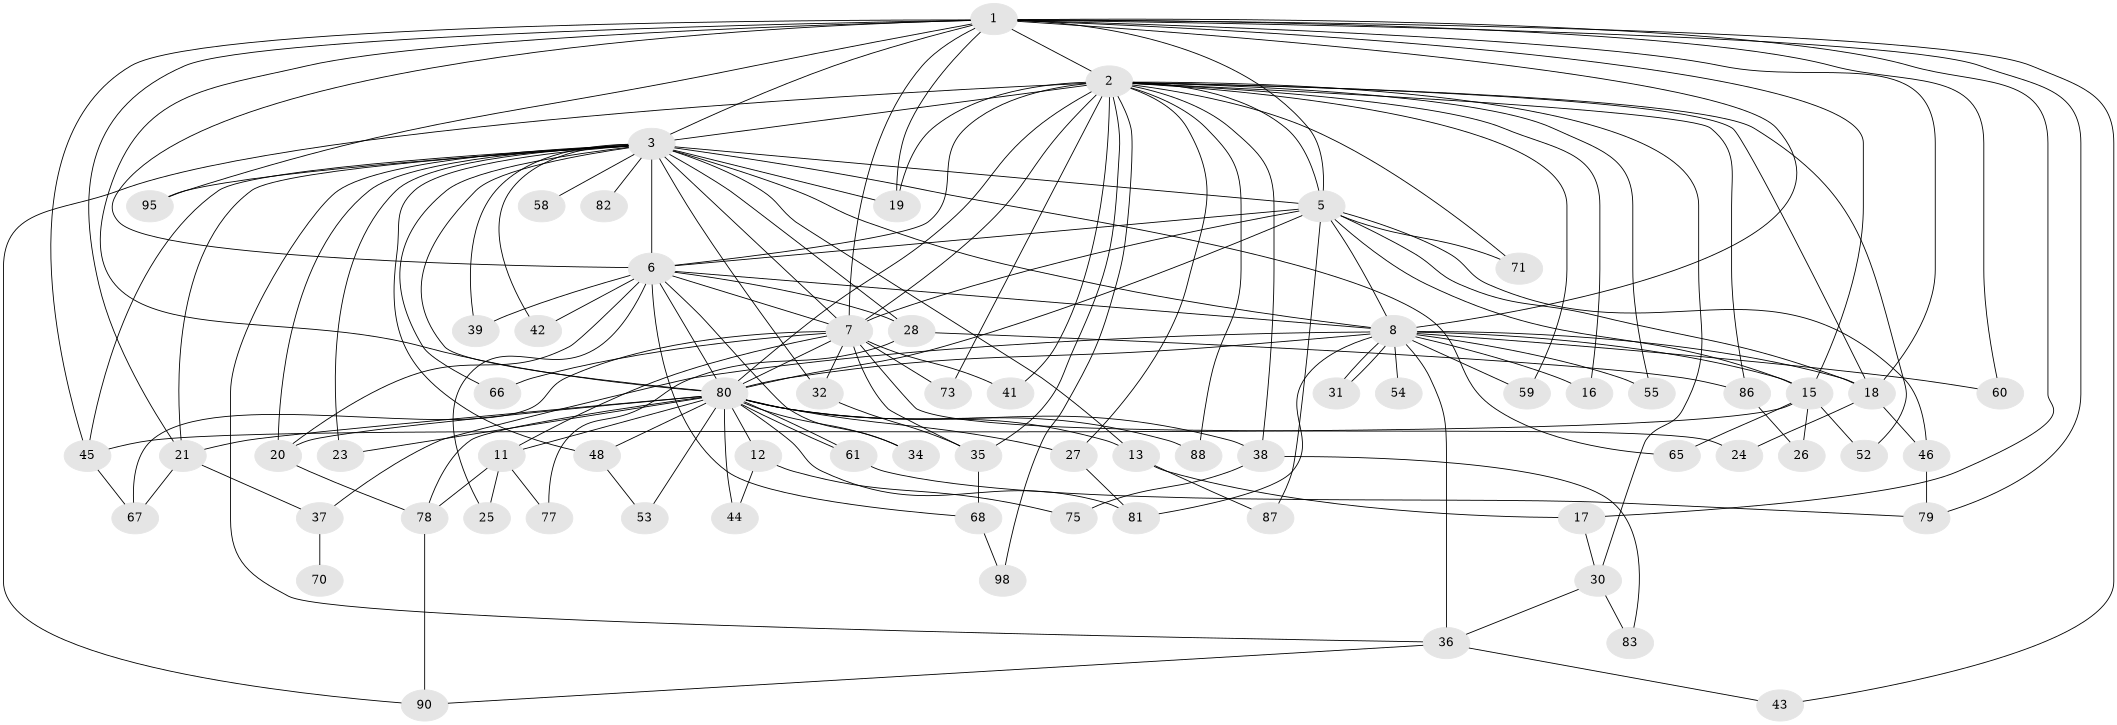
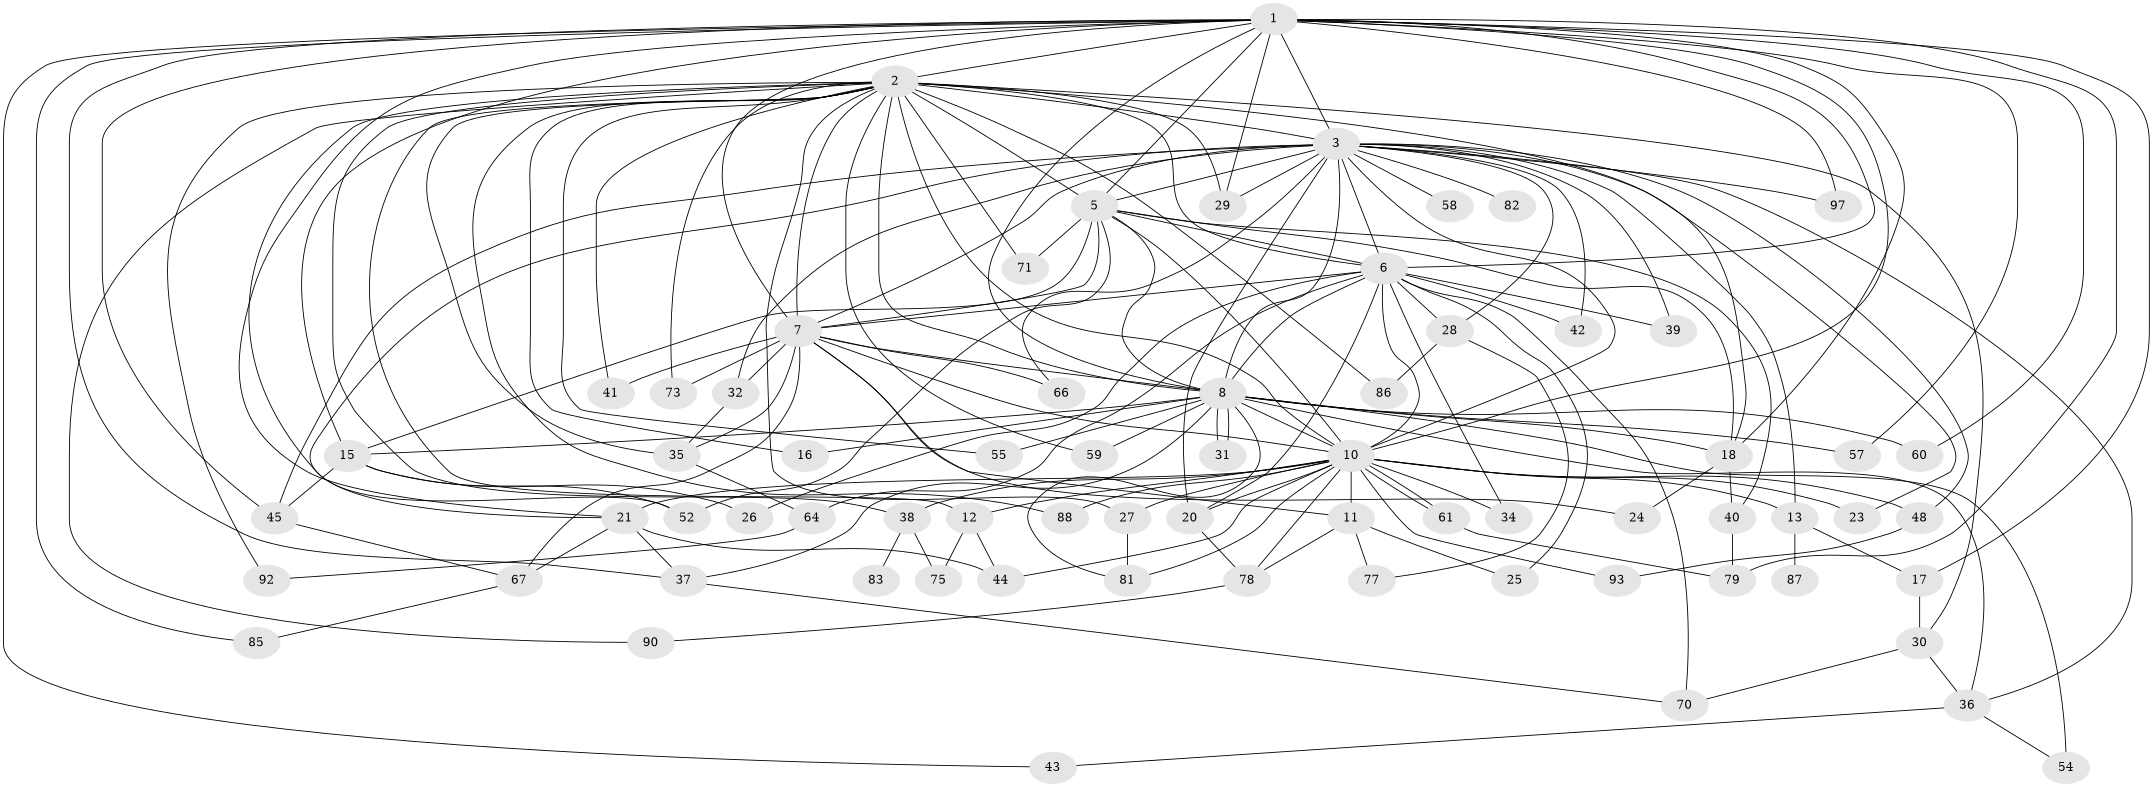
edge "1" -- "37": added
node "95": label "95" -> "97"
node "19": label "19" -> "29"
edge "2" -- "12": added
edge "2" -- "8": added
edge "5" -- "87": now "5" -- "52"
edge "7" -- "8": added
node "80": label "80" -> "10"
edge "6" -- "70": added
edge "86" -- "26": now "6" -- "26"
node "65": removed
node "57": added
node "46": label "46" -> "40"
node "53": label "53" -> "93"
node "68": label "68" -> "64"
edge "21" -- "44": added
node "98": label "98" -> "92"
edge "30" -- "83": now "30" -- "70"
node "85": added
edge "36" -- "90": now "36" -- "54"
